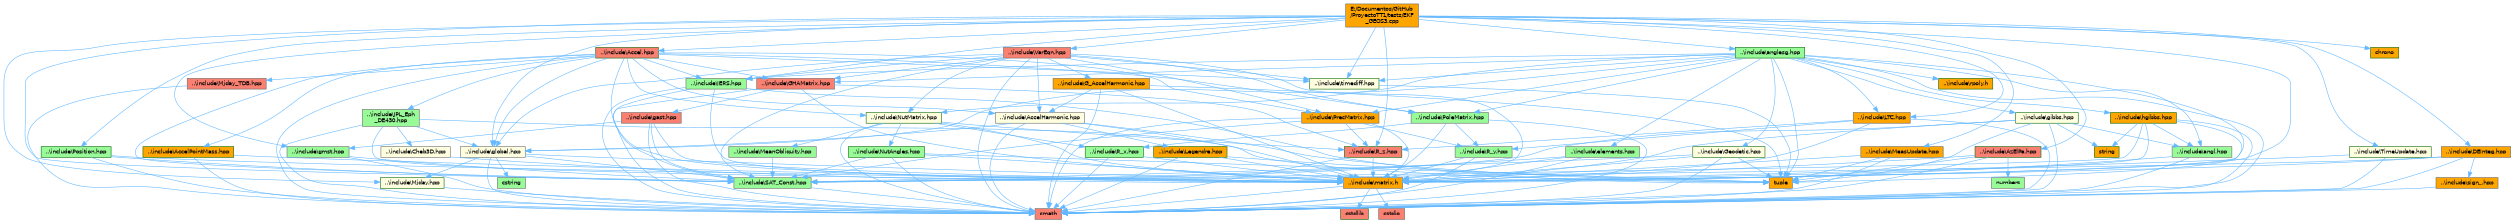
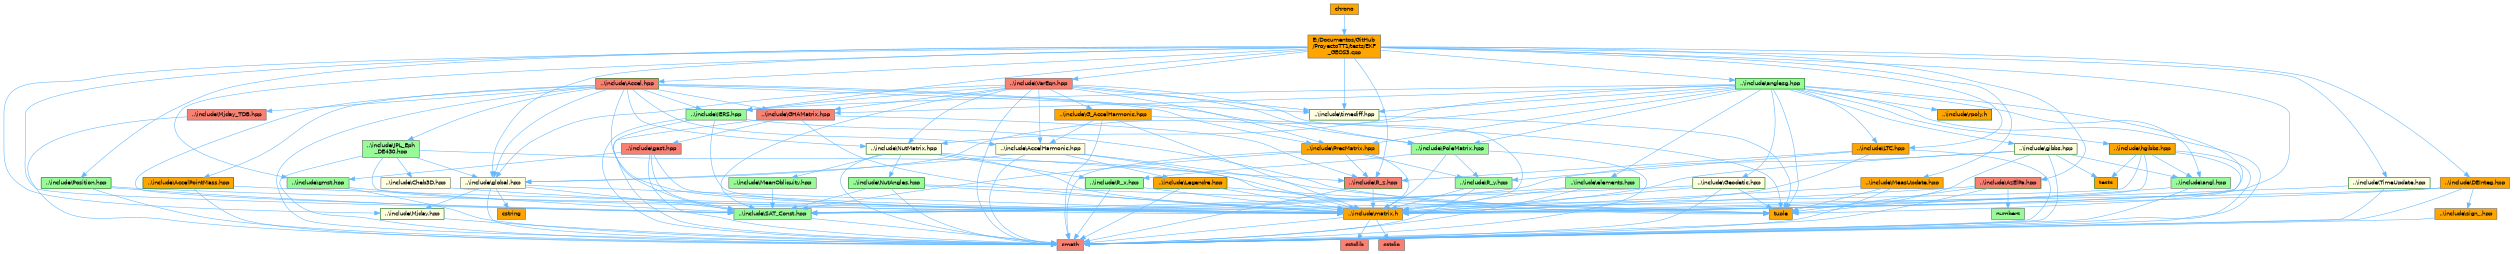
edge "E:/Documentos/GitHub /ProyectoTT1/tests/EKF _GEOS3.cpp" -> "chrono": reversed
node "chrono": color darkgreen -> gray40
node "string": label "string" -> "tests"
node "cstring": fillcolor palegreen -> orange
node "cstdlib": color darkgreen -> gray40
